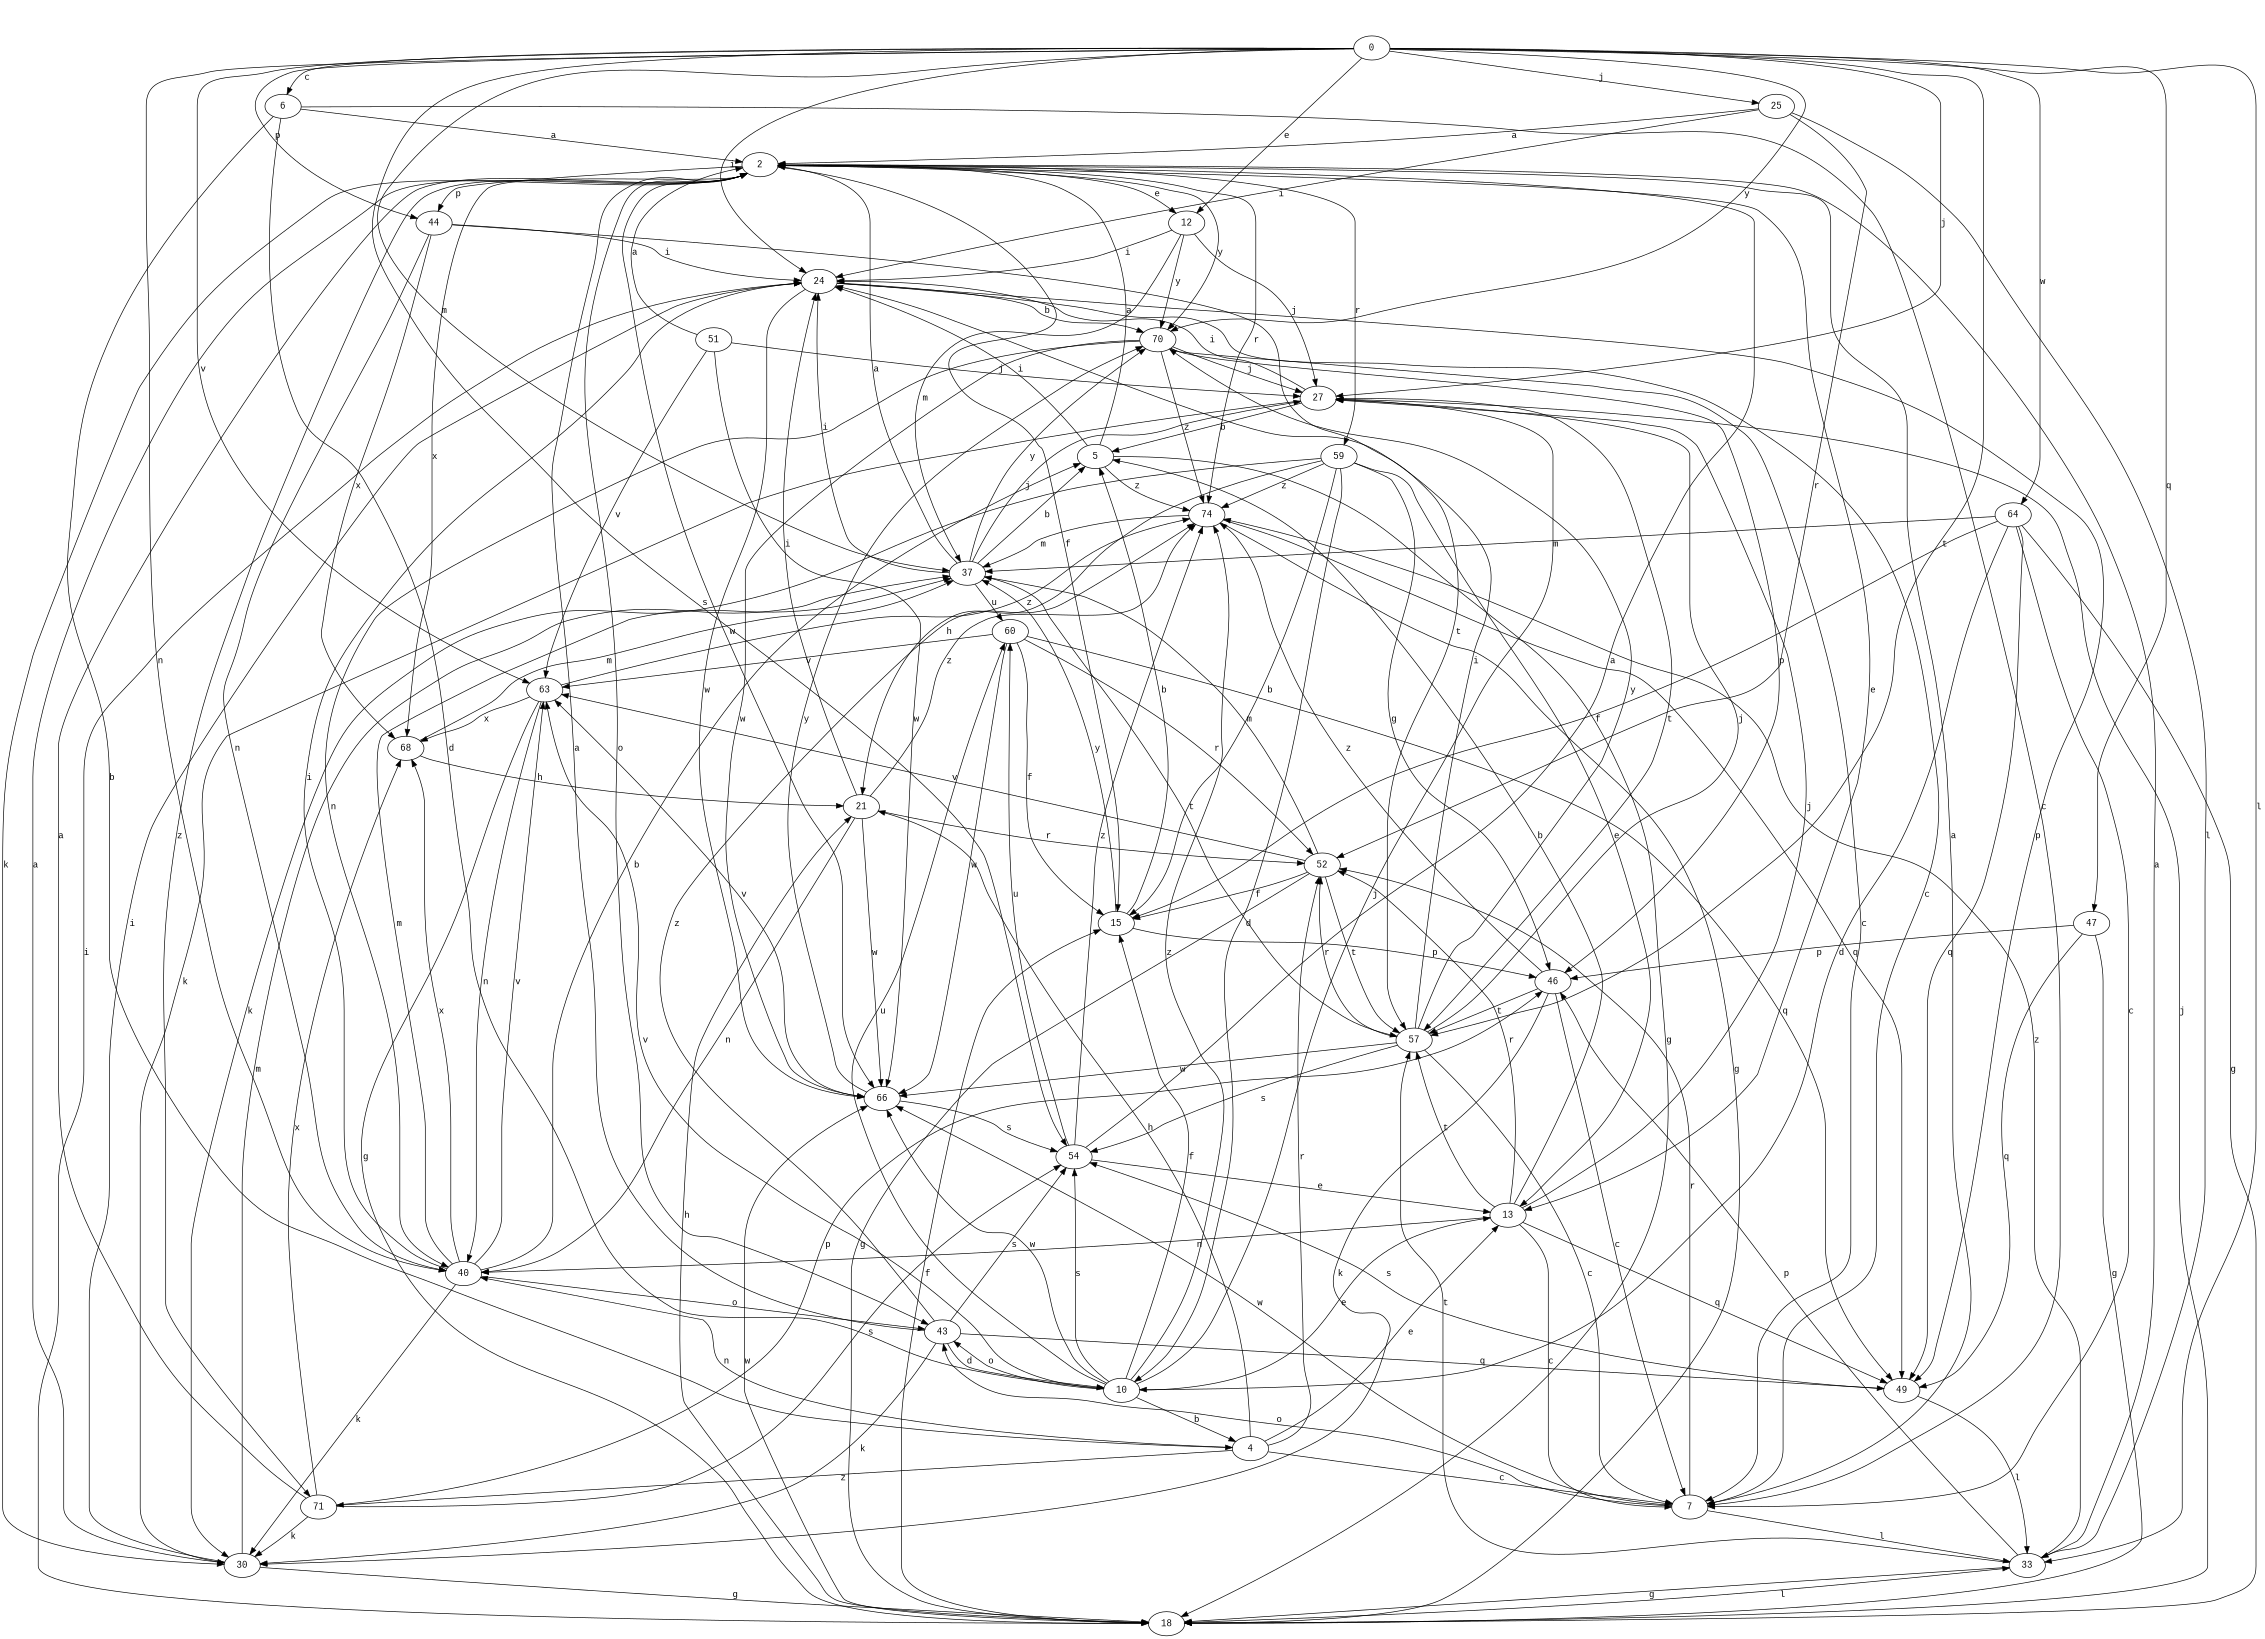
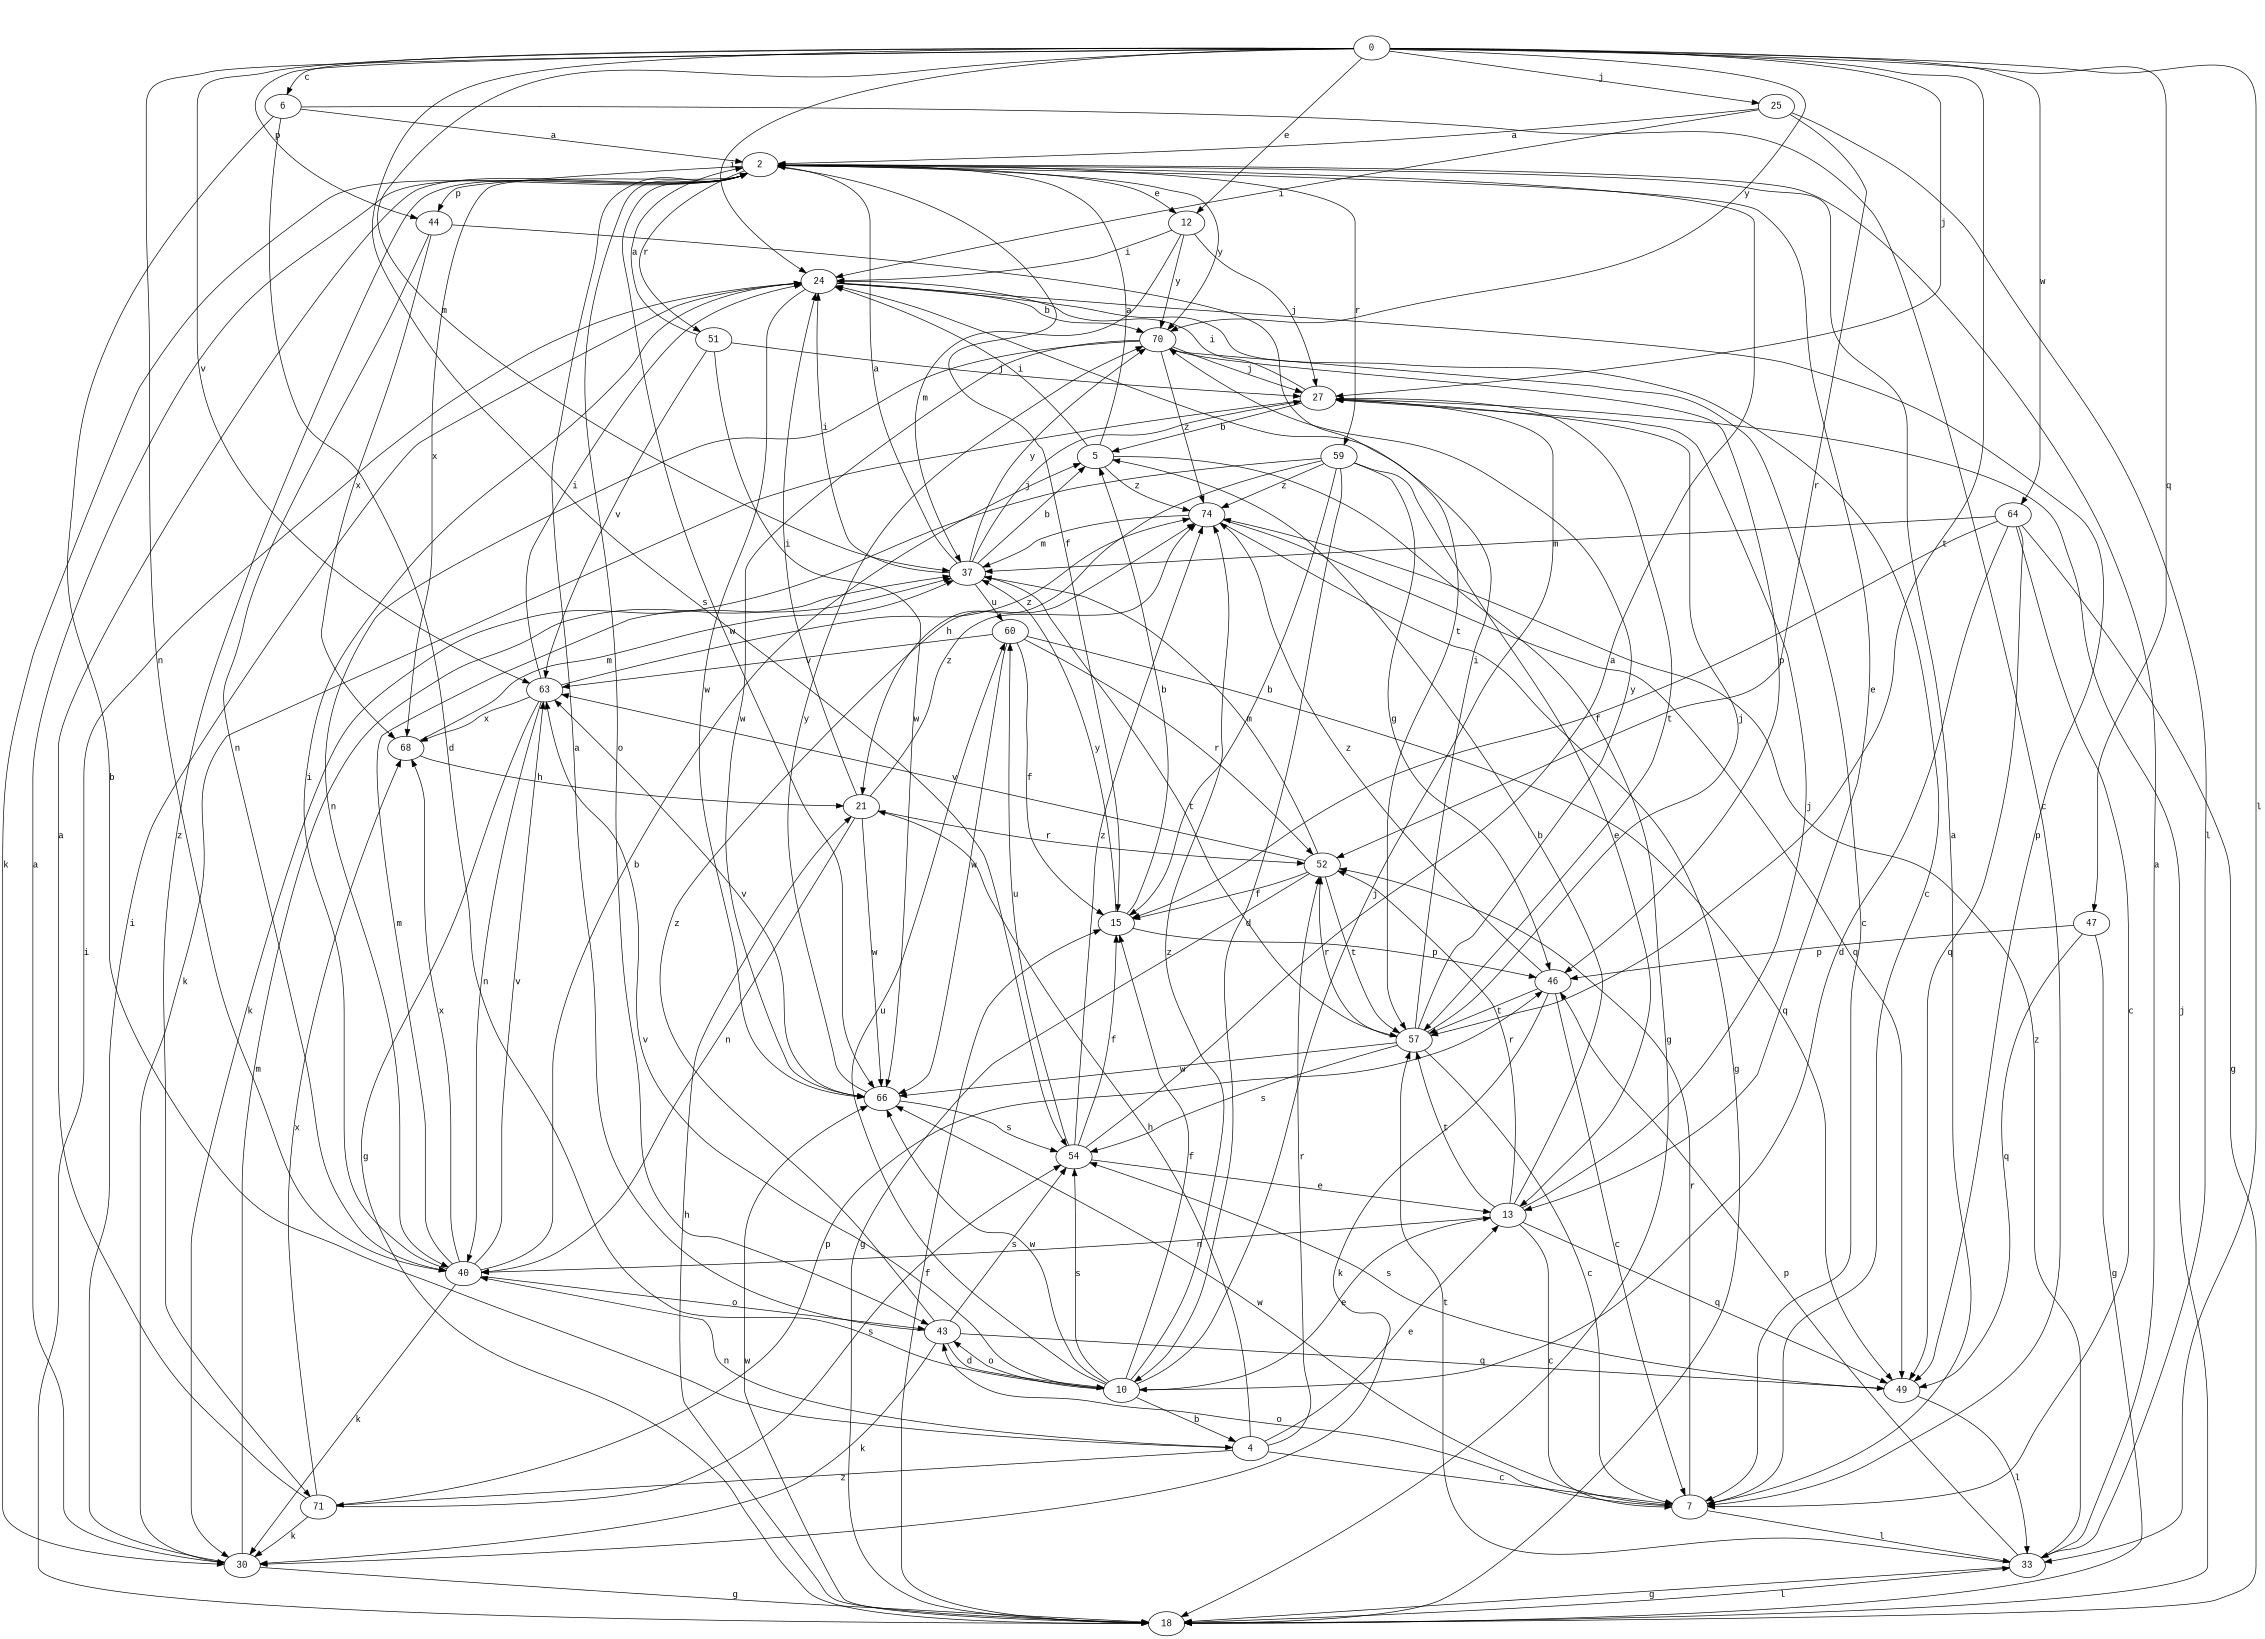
edge "2" -> "74": now "2" -> "51"
edge "44" -> "24": now "63" -> "24"
edge "54" -> "15": added, label "f"
